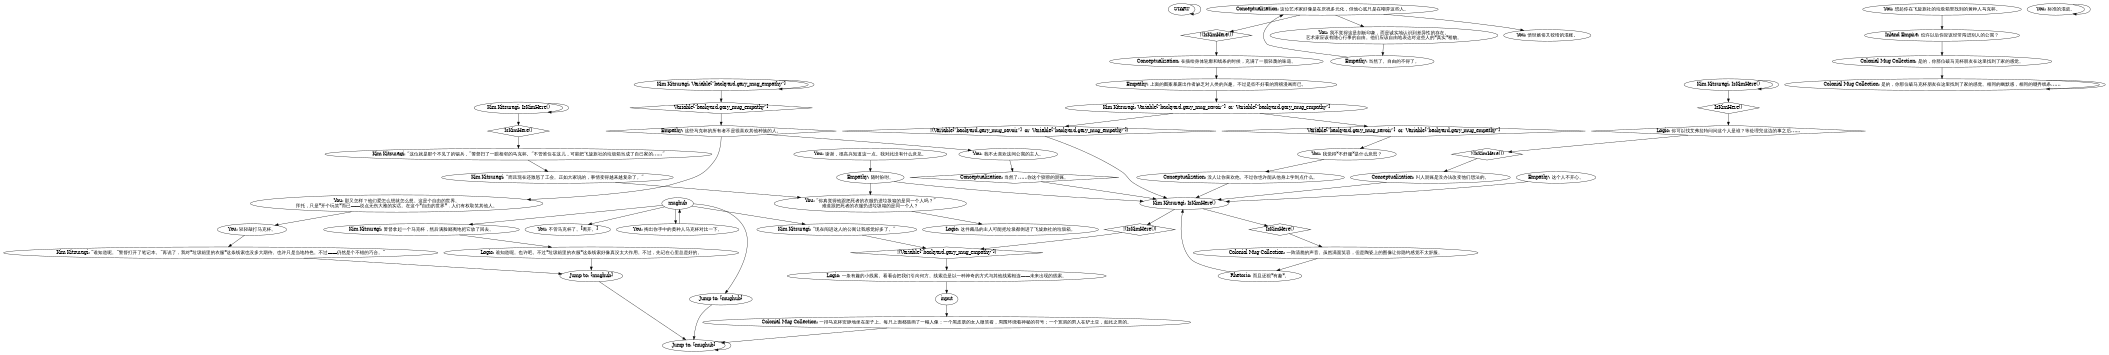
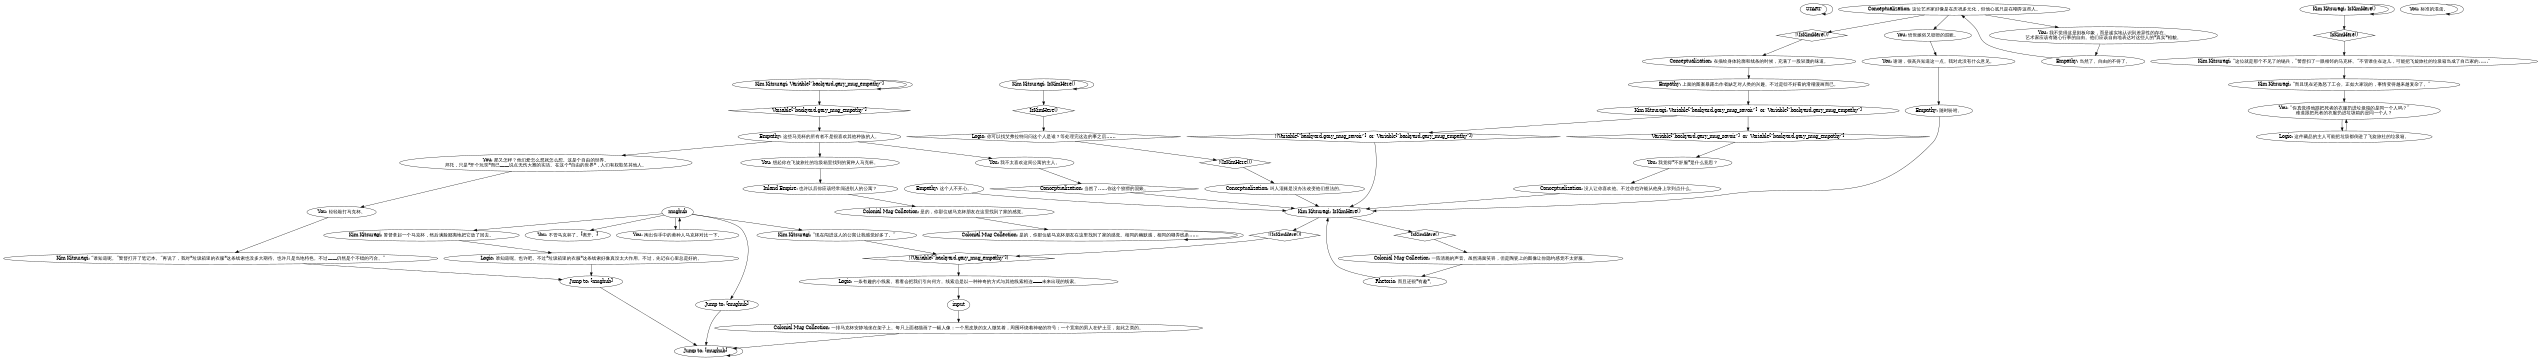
edge "You: 愤世嫉俗又狡猾的混账。" -> "You: 谢谢，很高兴知道这一点。我对此没有什么意见。": added
node "Empathy: 这些马克杯的所有者不是很喜欢其他种族的人。": shape diamond -> ellipse
edge "Empathy: 这些马克杯的所有者不是很喜欢其他种族的人。" -> "You: 想起你在飞旋旅社的垃圾箱里找到的黄种人马克杯。": added
edge "Empathy: 随时吩咐。" -> "You: “你真觉得他跟把死者的衣服扔进垃圾箱的是同一个人吗？” 难道跟把死者的衣服扔进垃圾箱的是同一个人？": now "Logic: 这件藏品的主人可能把垃圾都倒进了飞旋旅社的垃圾箱。" -> "You: “你真觉得他跟把死者的衣服扔进垃圾箱的是同一个人吗？” 难道跟把死者的衣服扔进垃圾箱的是同一个人？"
